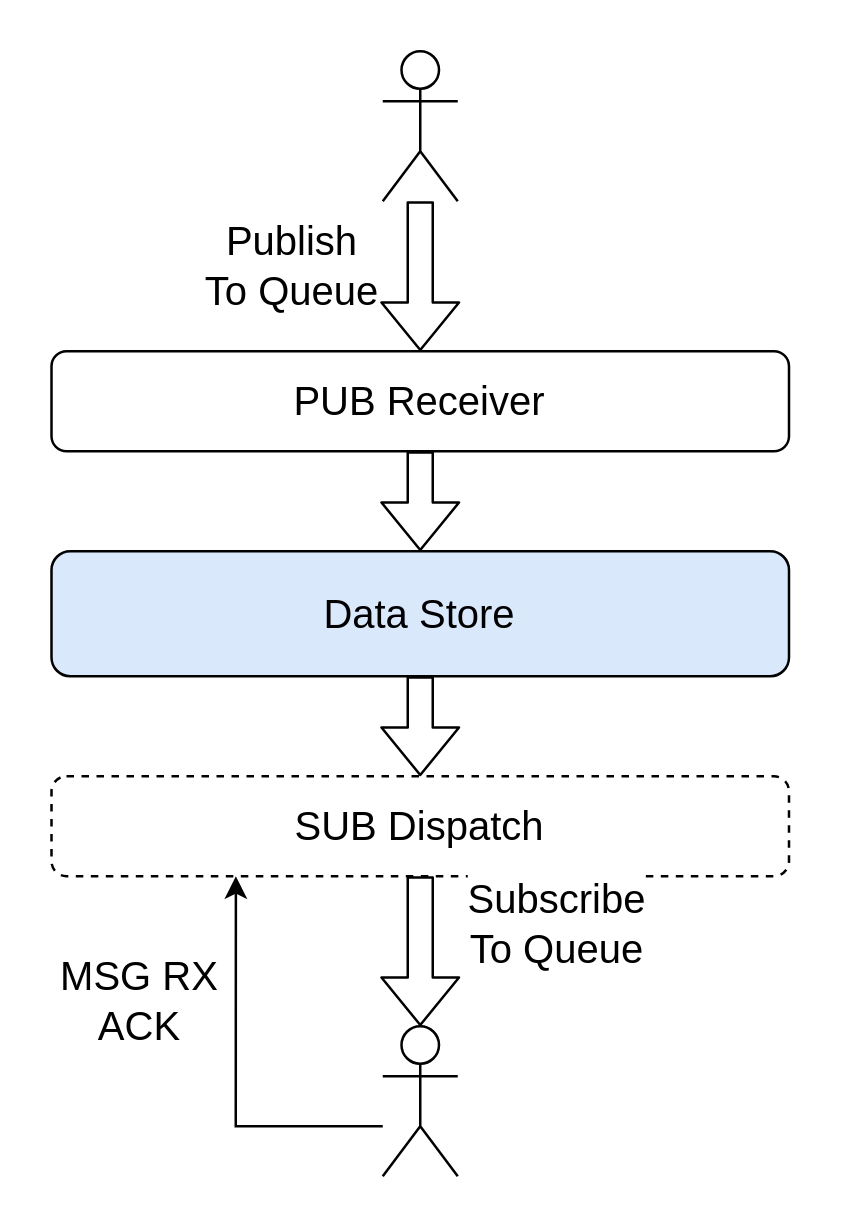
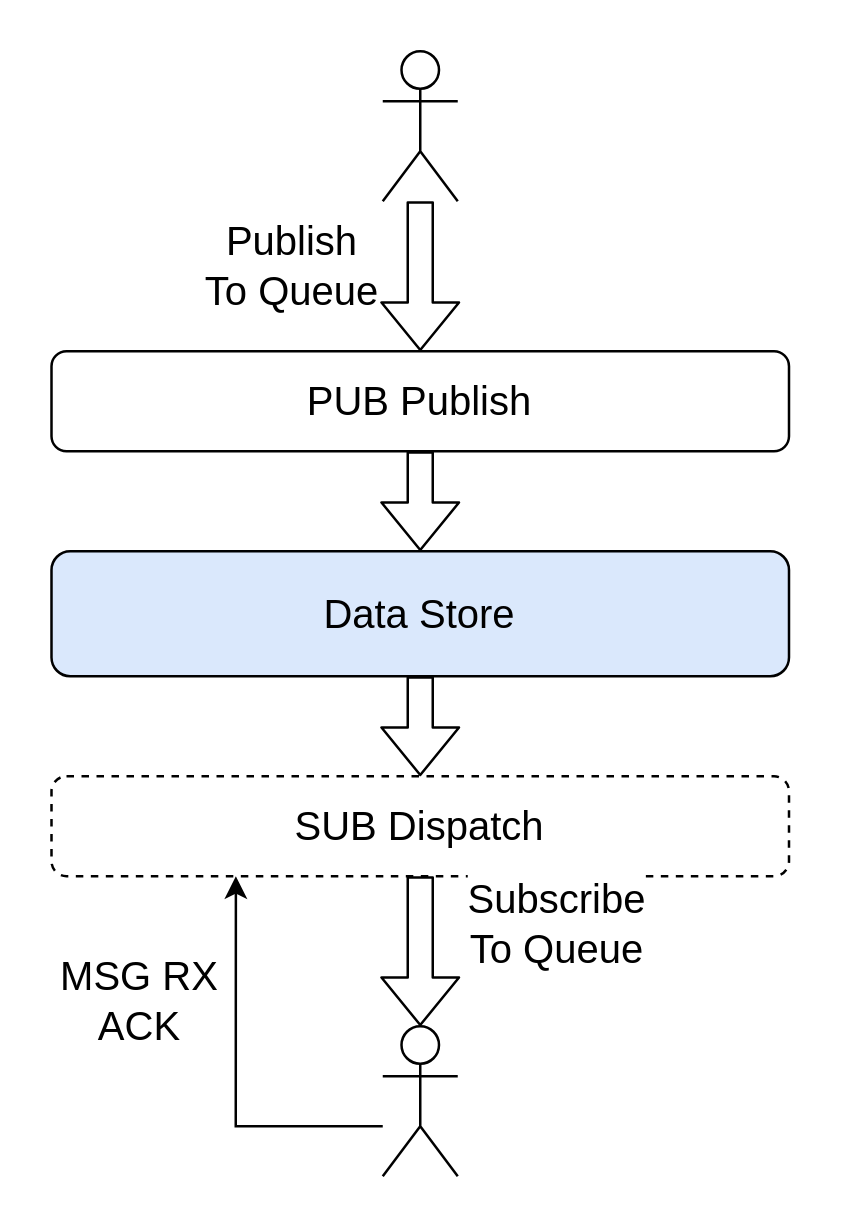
node "PUB Receiver": label "PUB Receiver" -> "PUB Publish"
